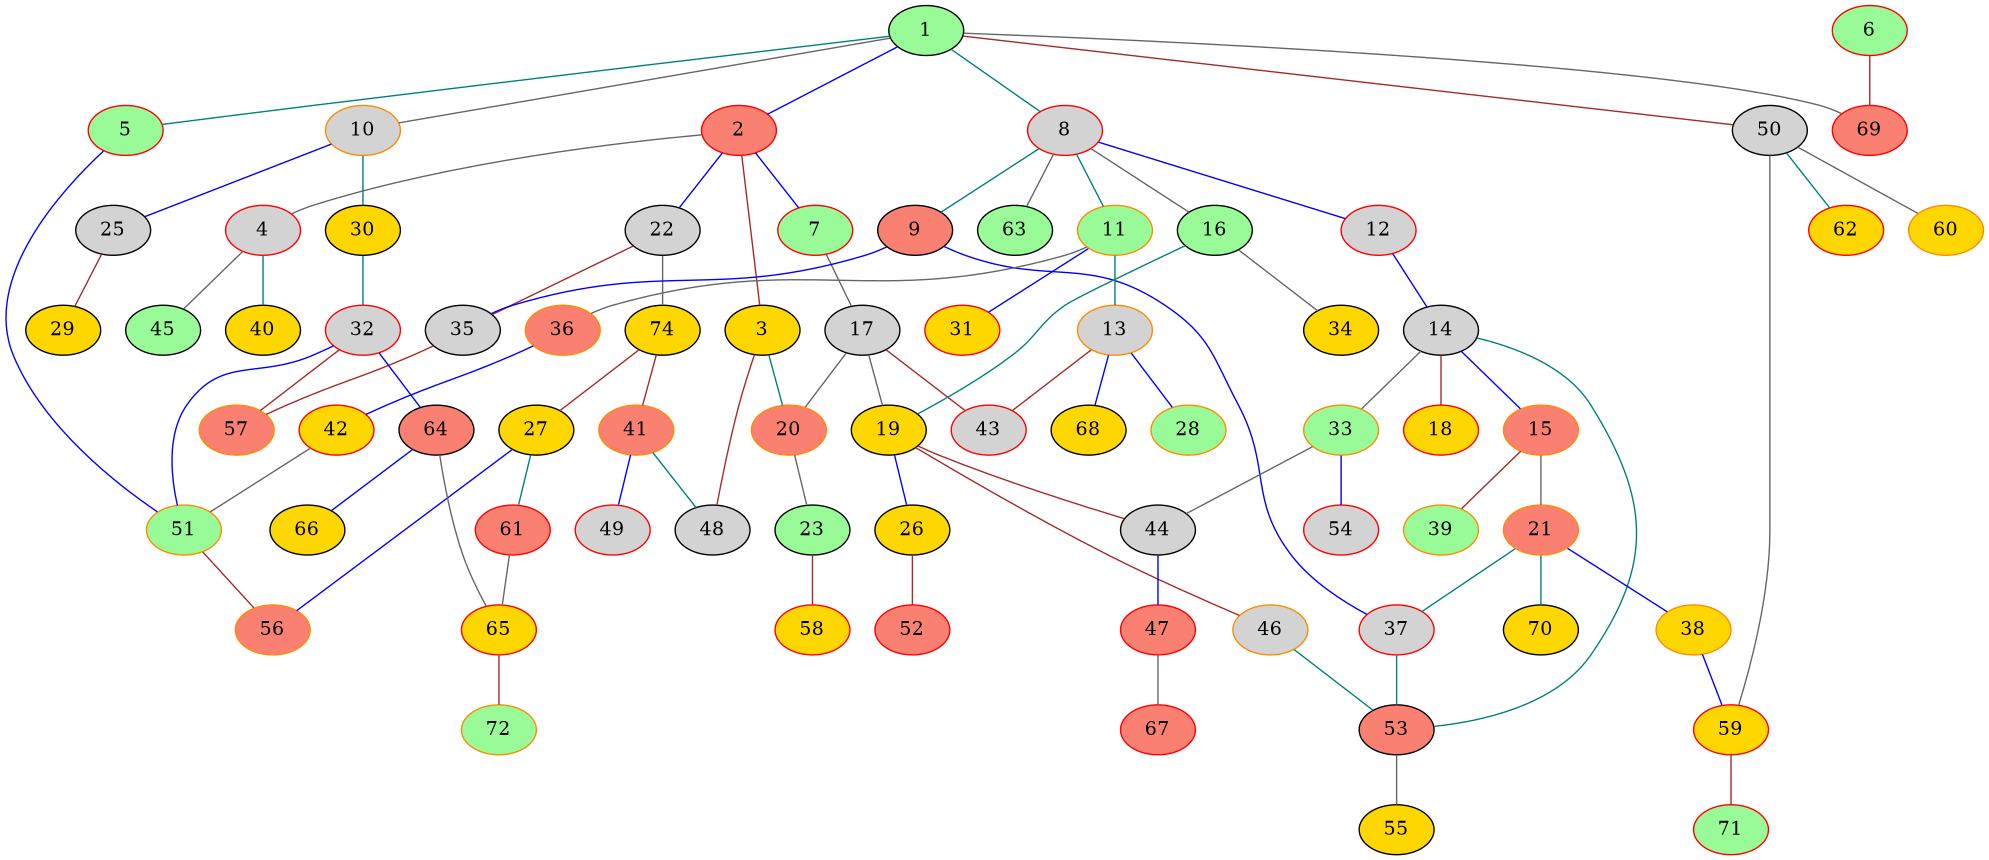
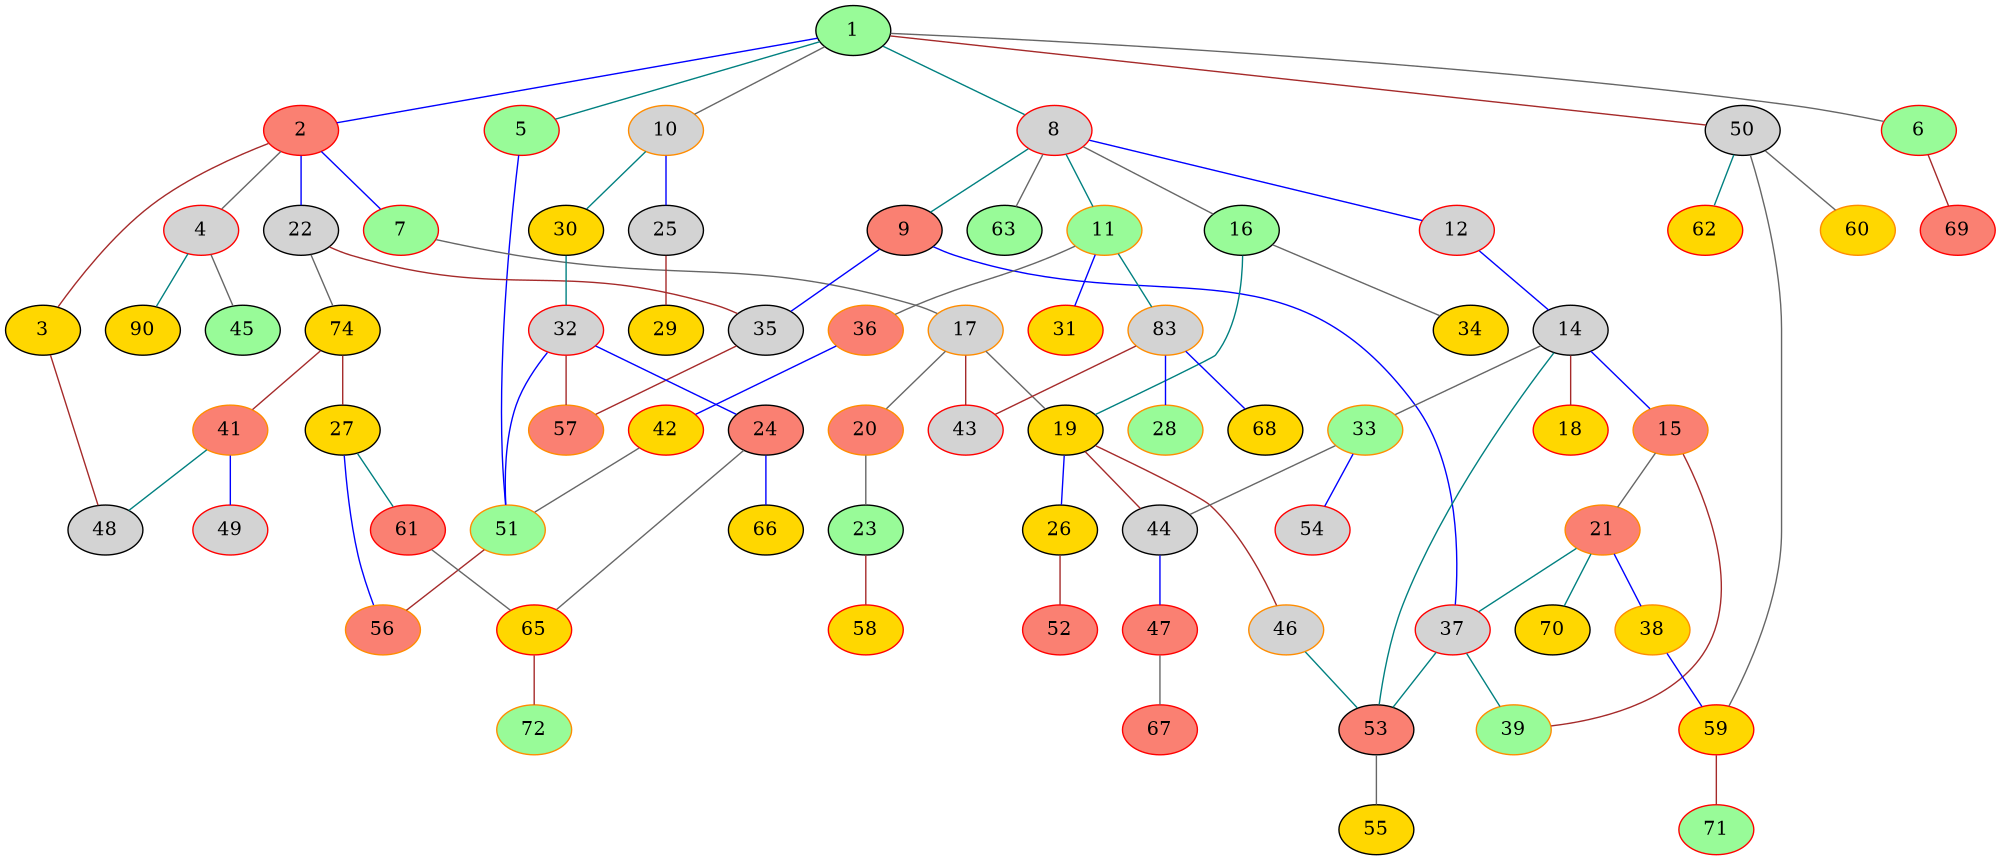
edge "1" -- "69": now "1" -- "6"
node "40": label "40" -> "90"
node "17": color black -> darkorange
node "13": label "13" -> "83"
edge "3" -- "20": removed
node "64": label "64" -> "24"
edge "37" -- "39": added
